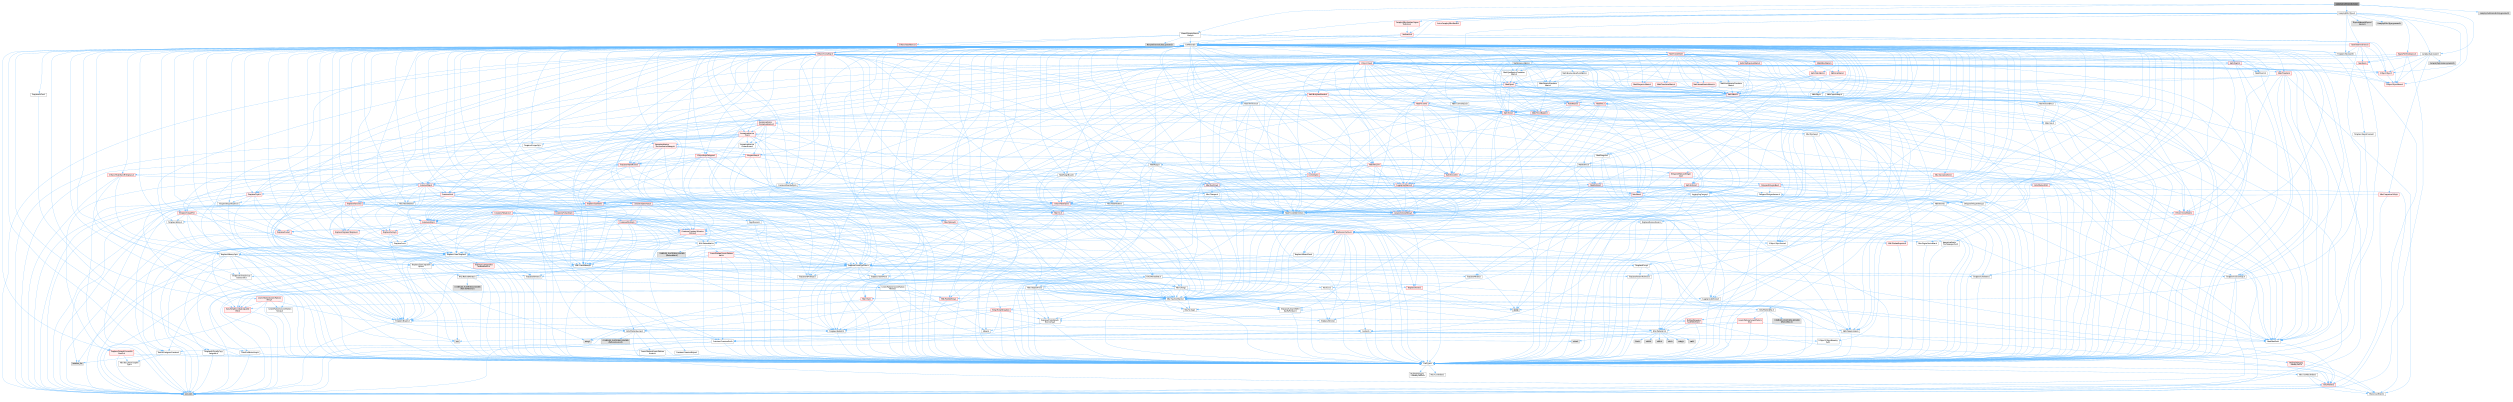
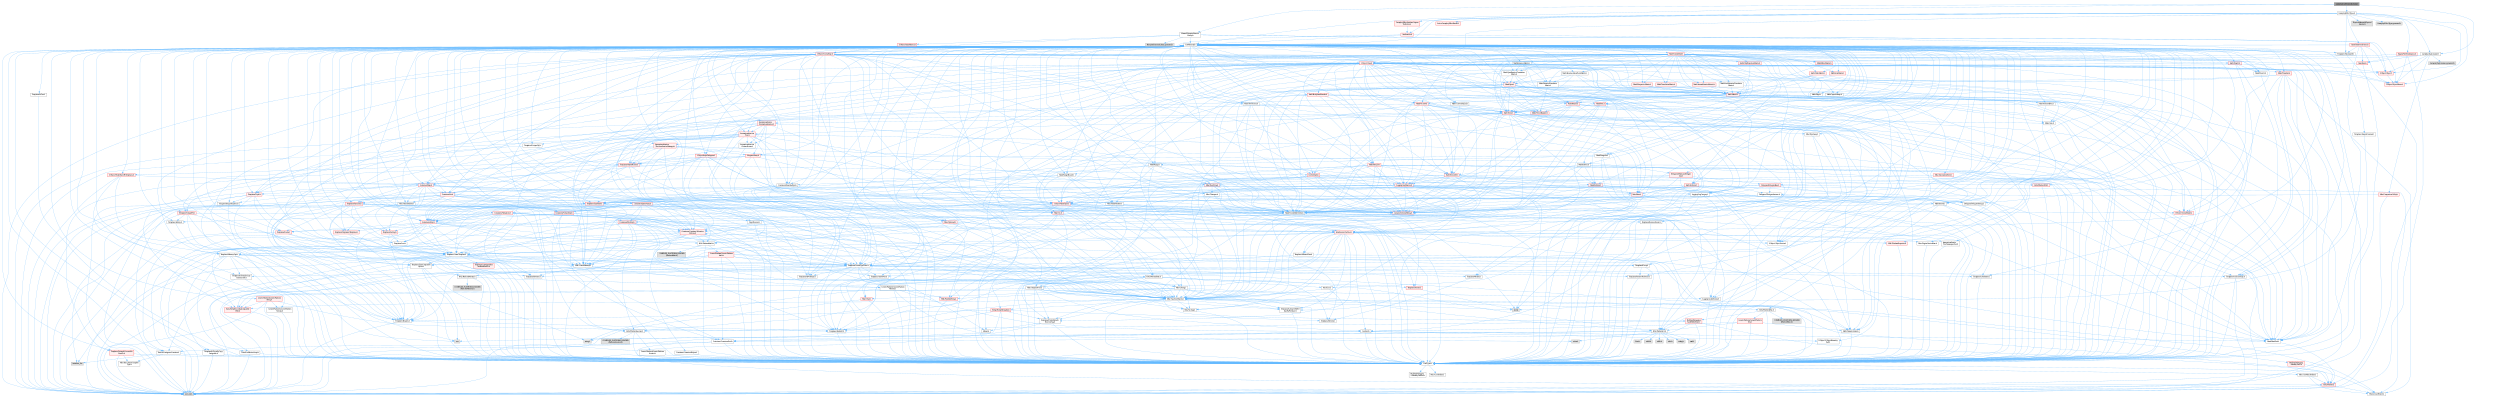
node "GameplayCueFunctionLibrary.generated.h": removed
